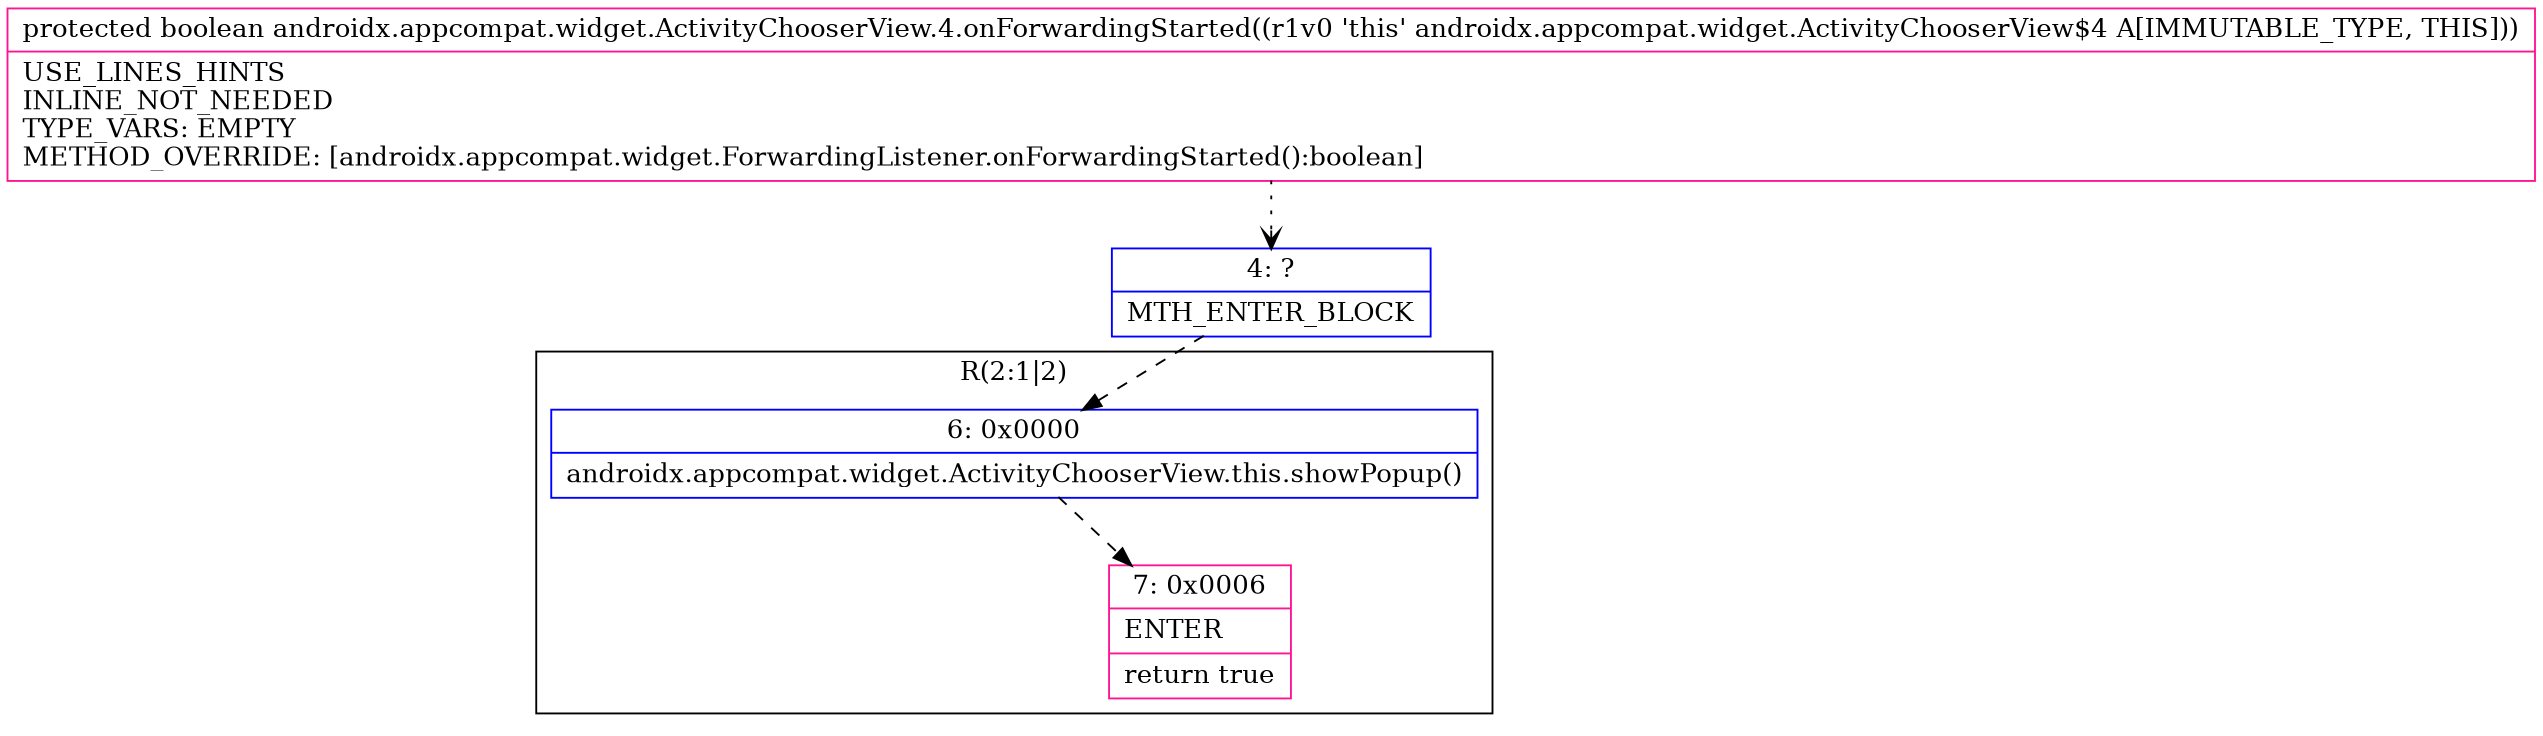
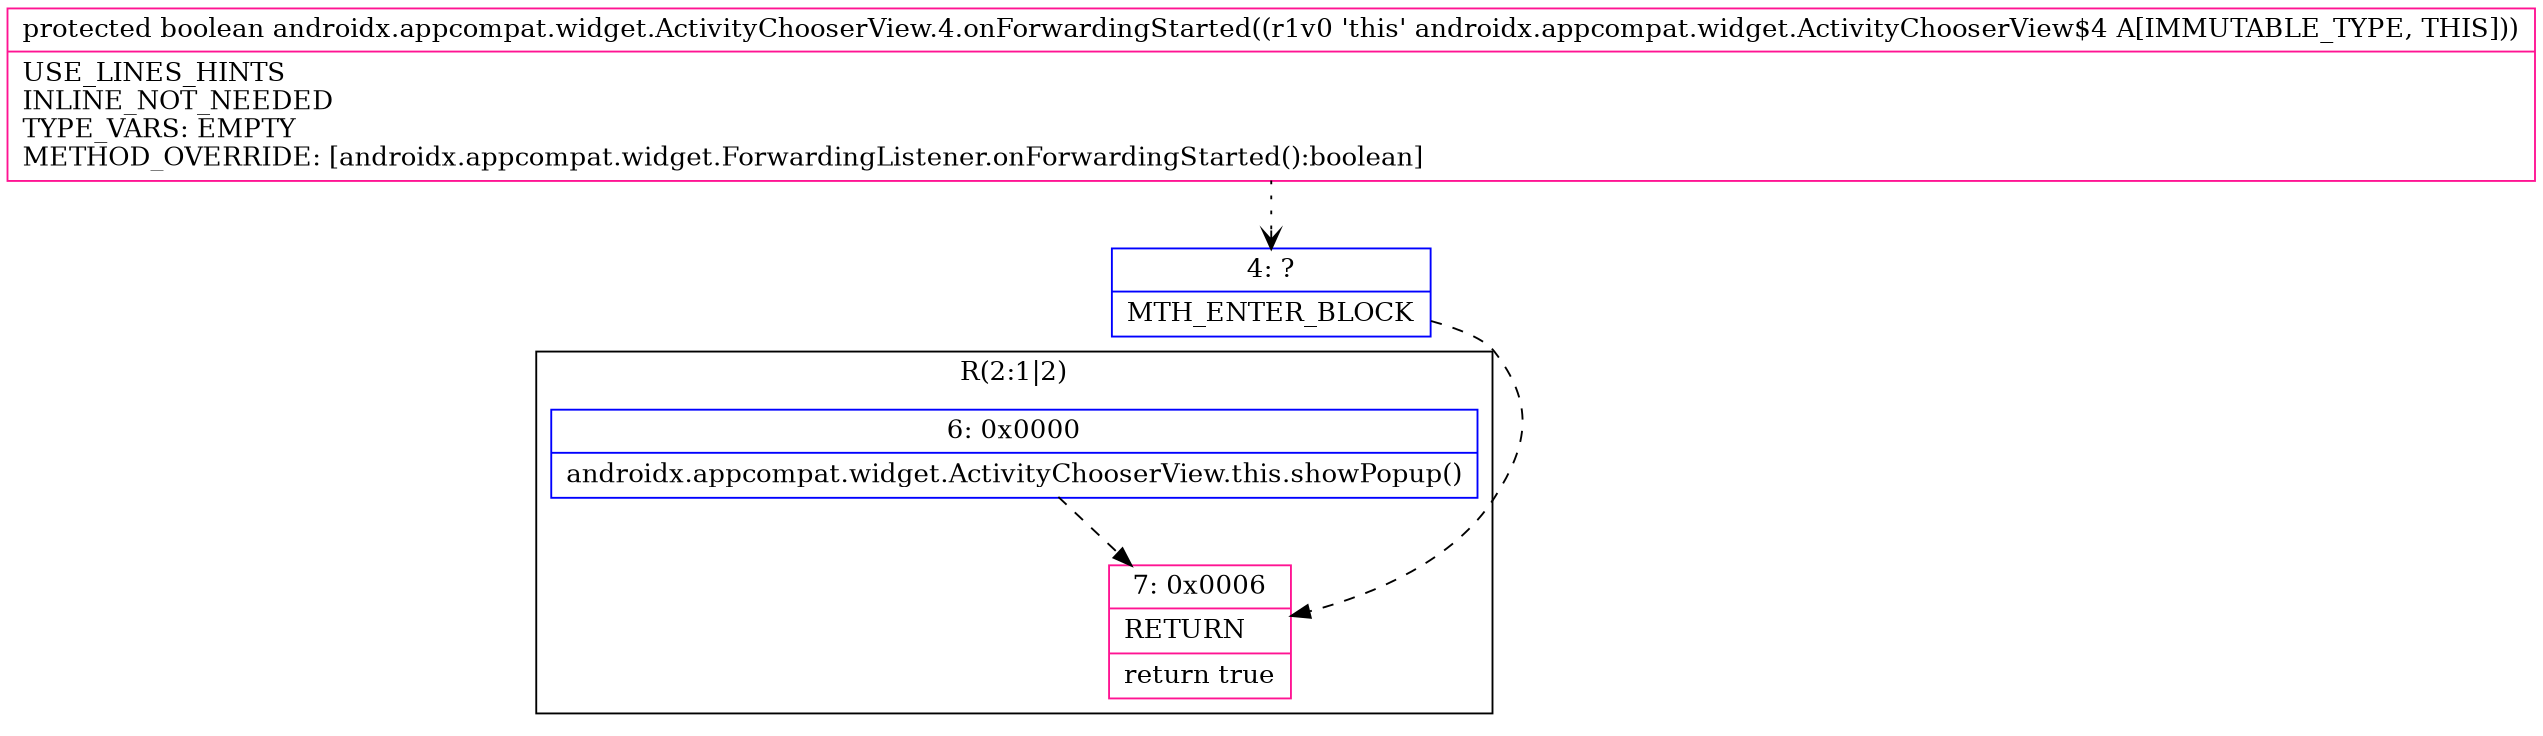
edge "4: ?" -> "6: 0x0000": now "4: ?" -> "7: 0x0006"
node "7: 0x0006": text "ENTER" -> "RETURN"
